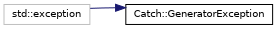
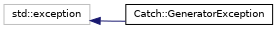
edge "std::exception" -> "Catch::GeneratorException": reversed
